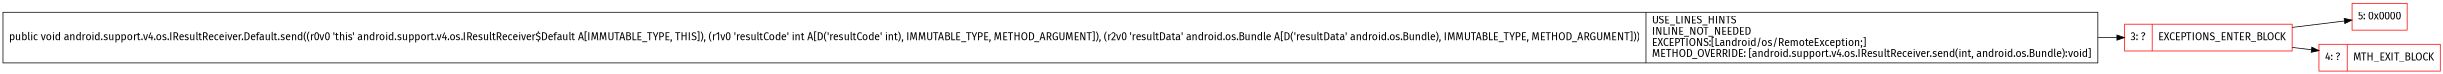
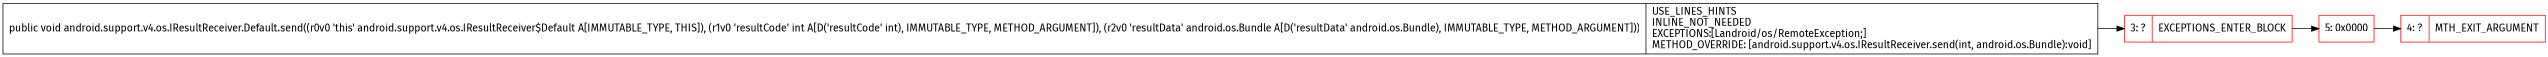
edge "3: ?" -> "4: ?": now "5: 0x0000" -> "4: ?"
node "4: ?": text "MTH_EXIT_BLOCK" -> "MTH_EXIT_ARGUMENT"
